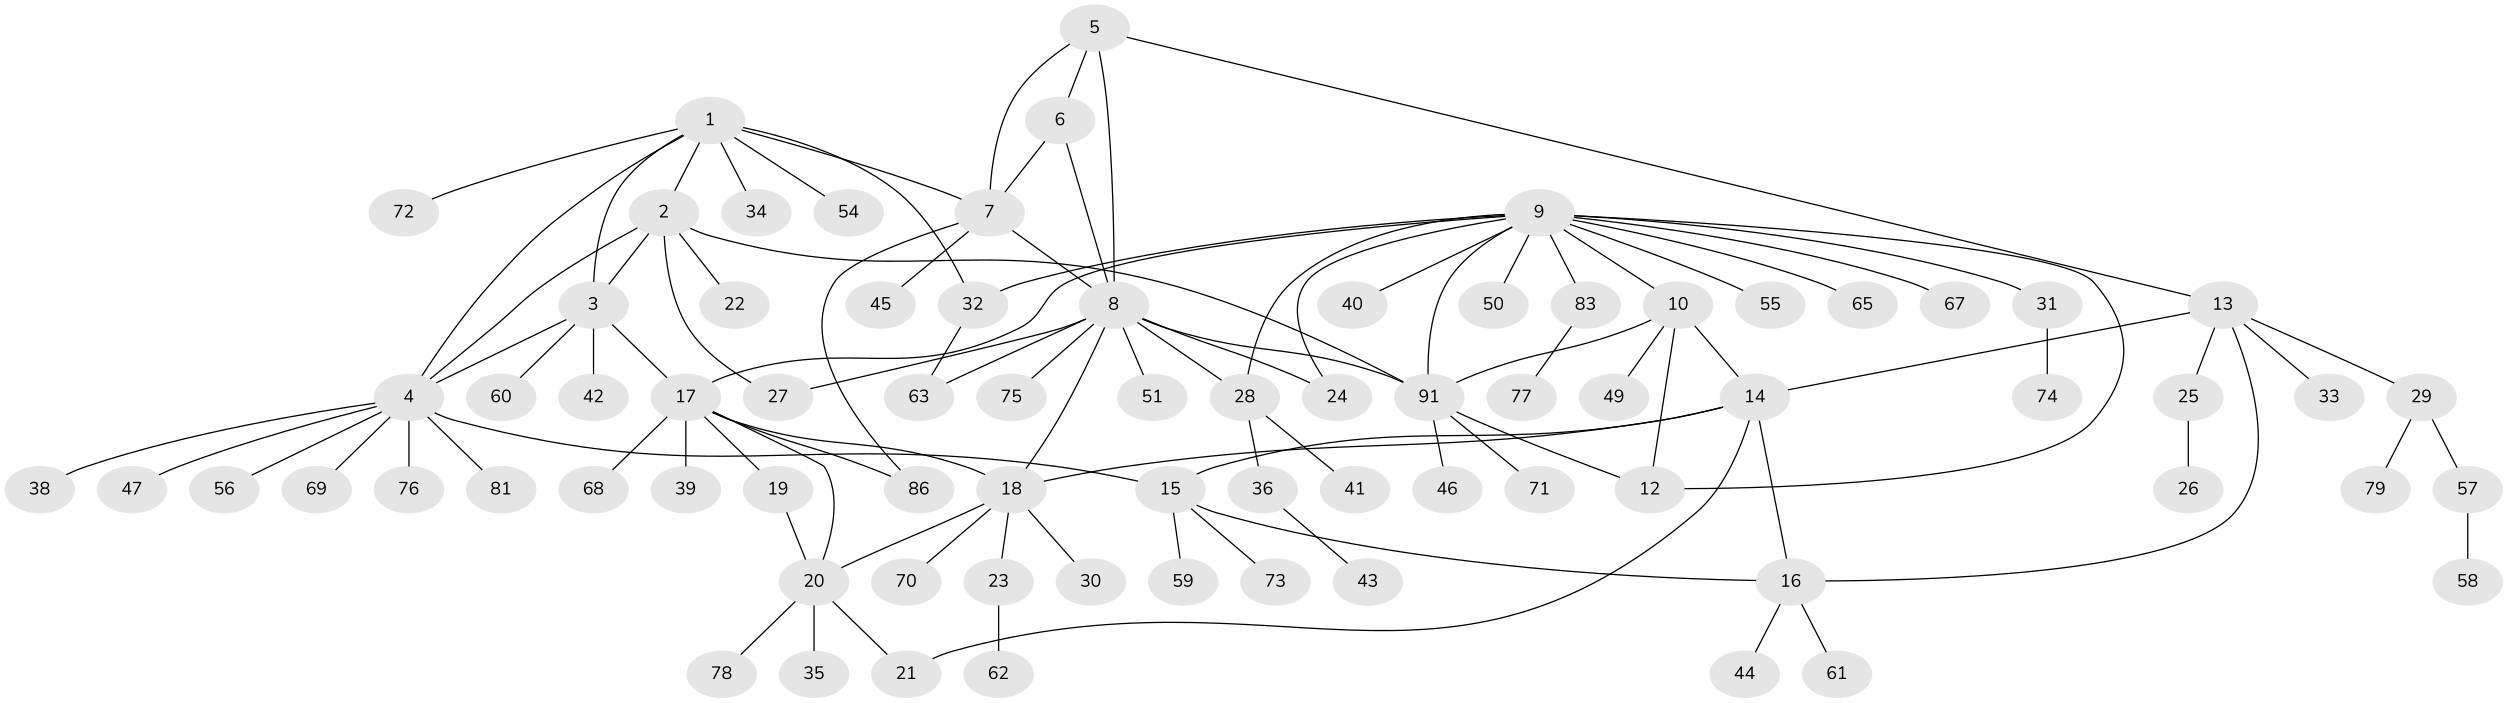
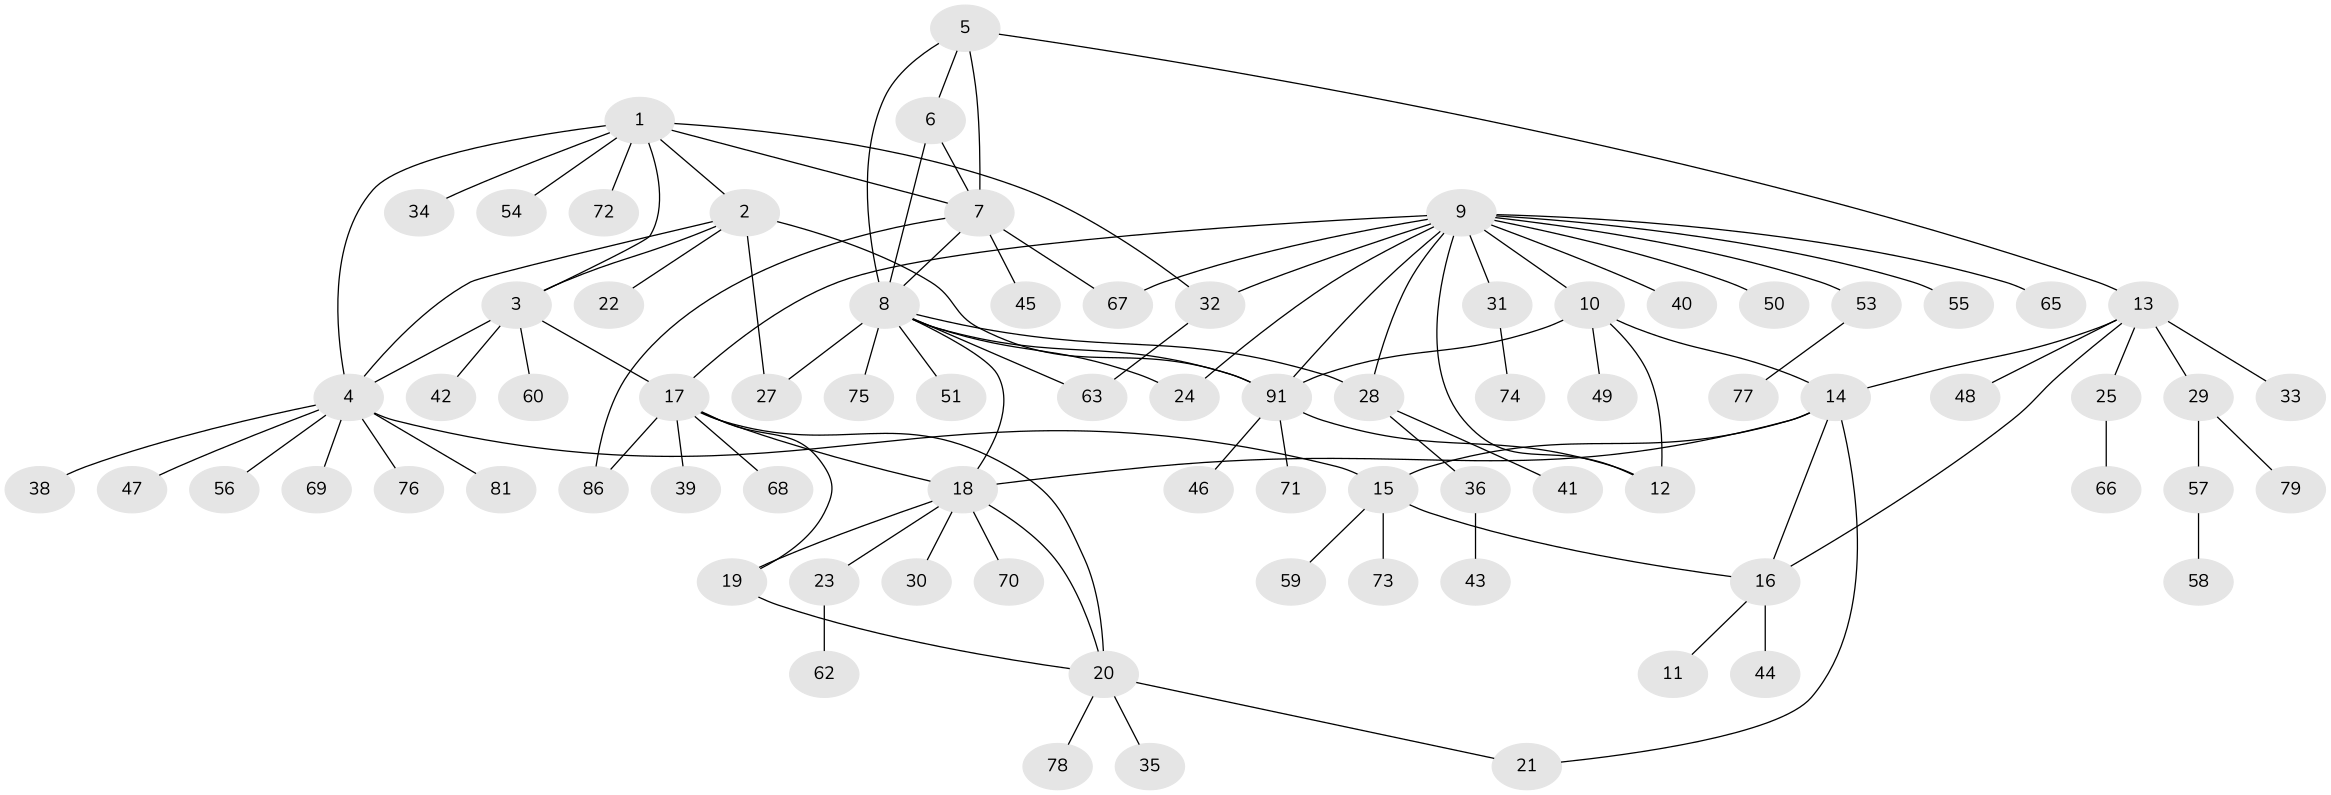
edge "7" -- "67": added
node "83": label "83" -> "53"
node "48": added
node "26": label "26" -> "66"
edge "18" -- "19": added
node "61": label "61" -> "11"
